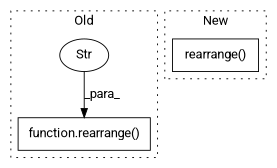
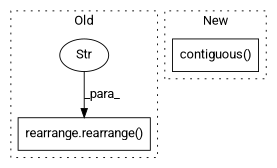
node "rearrange()": label "rearrange()" -> "contiguous()"
node "function.rearrange()": label "function.rearrange()" -> "rearrange.rearrange()"
